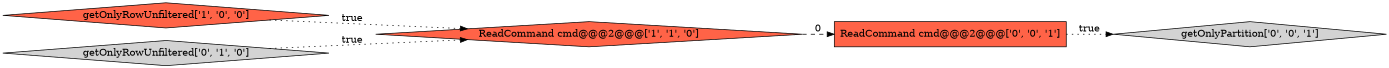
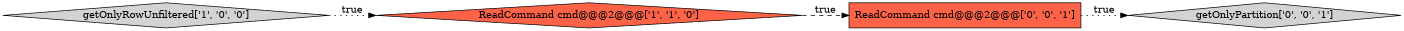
node "getOnlyRowUnfiltered['1', '0', '0']": fillcolor tomato -> lightgray
edge "ReadCommand cmd@@@2@@@['1', '1', '0']" -> "ReadCommand cmd@@@2@@@['0', '0', '1']": label "0" -> "true"
node "getOnlyRowUnfiltered['0', '1', '0']": removed
